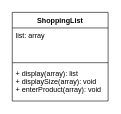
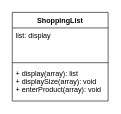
node "list: array": label "list: array" -> "list: display"
